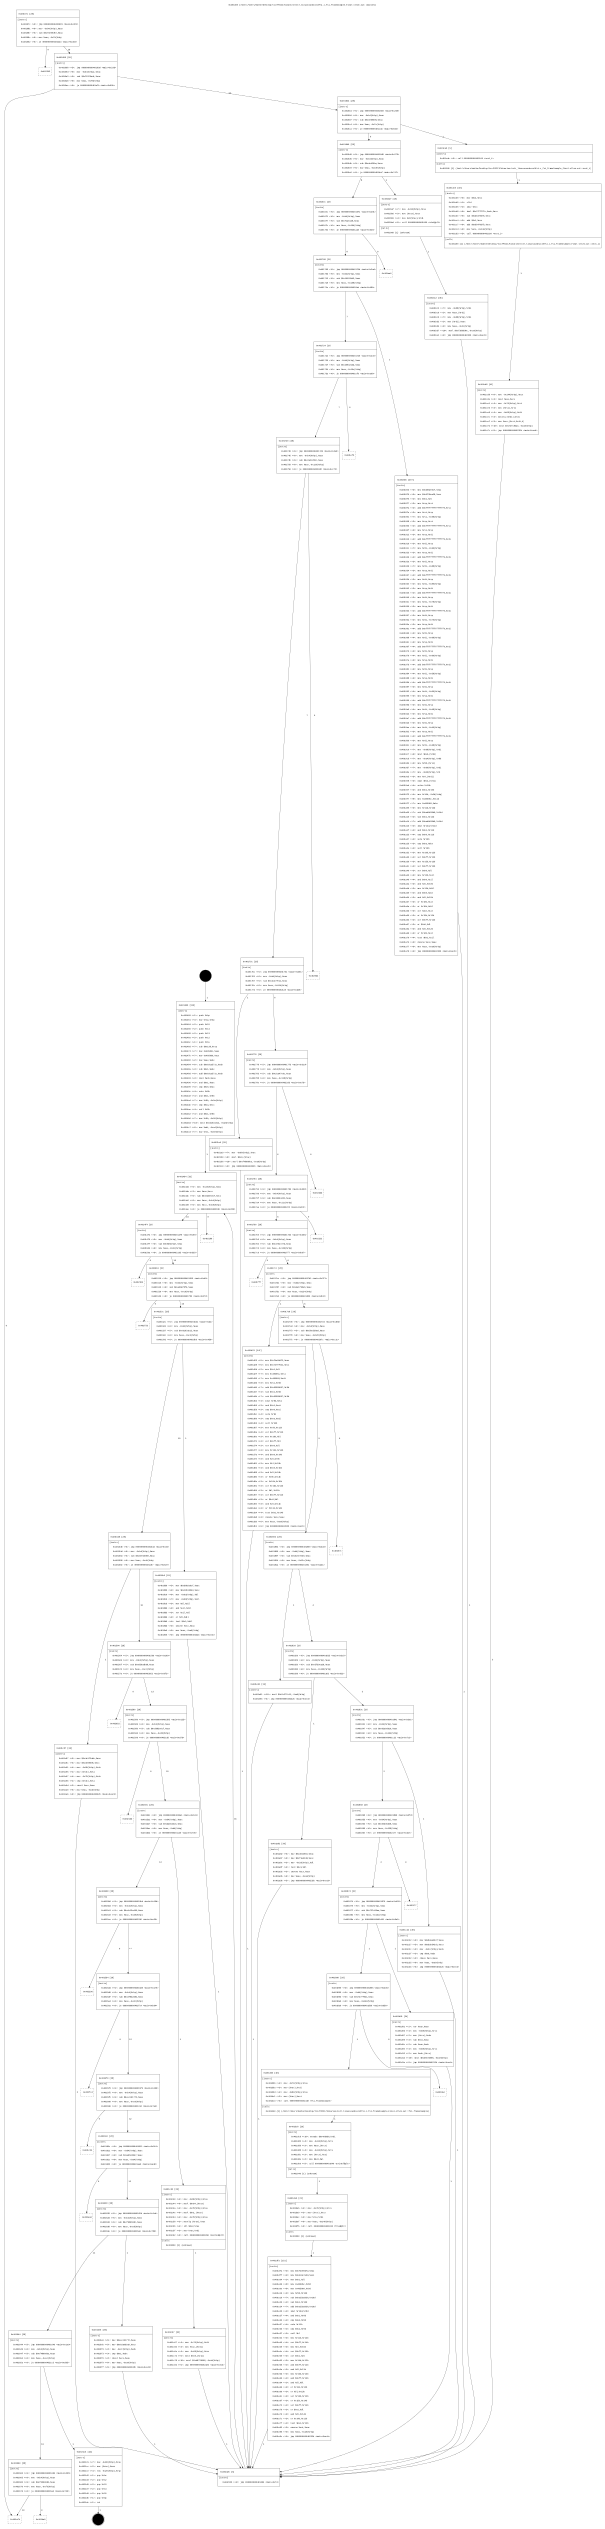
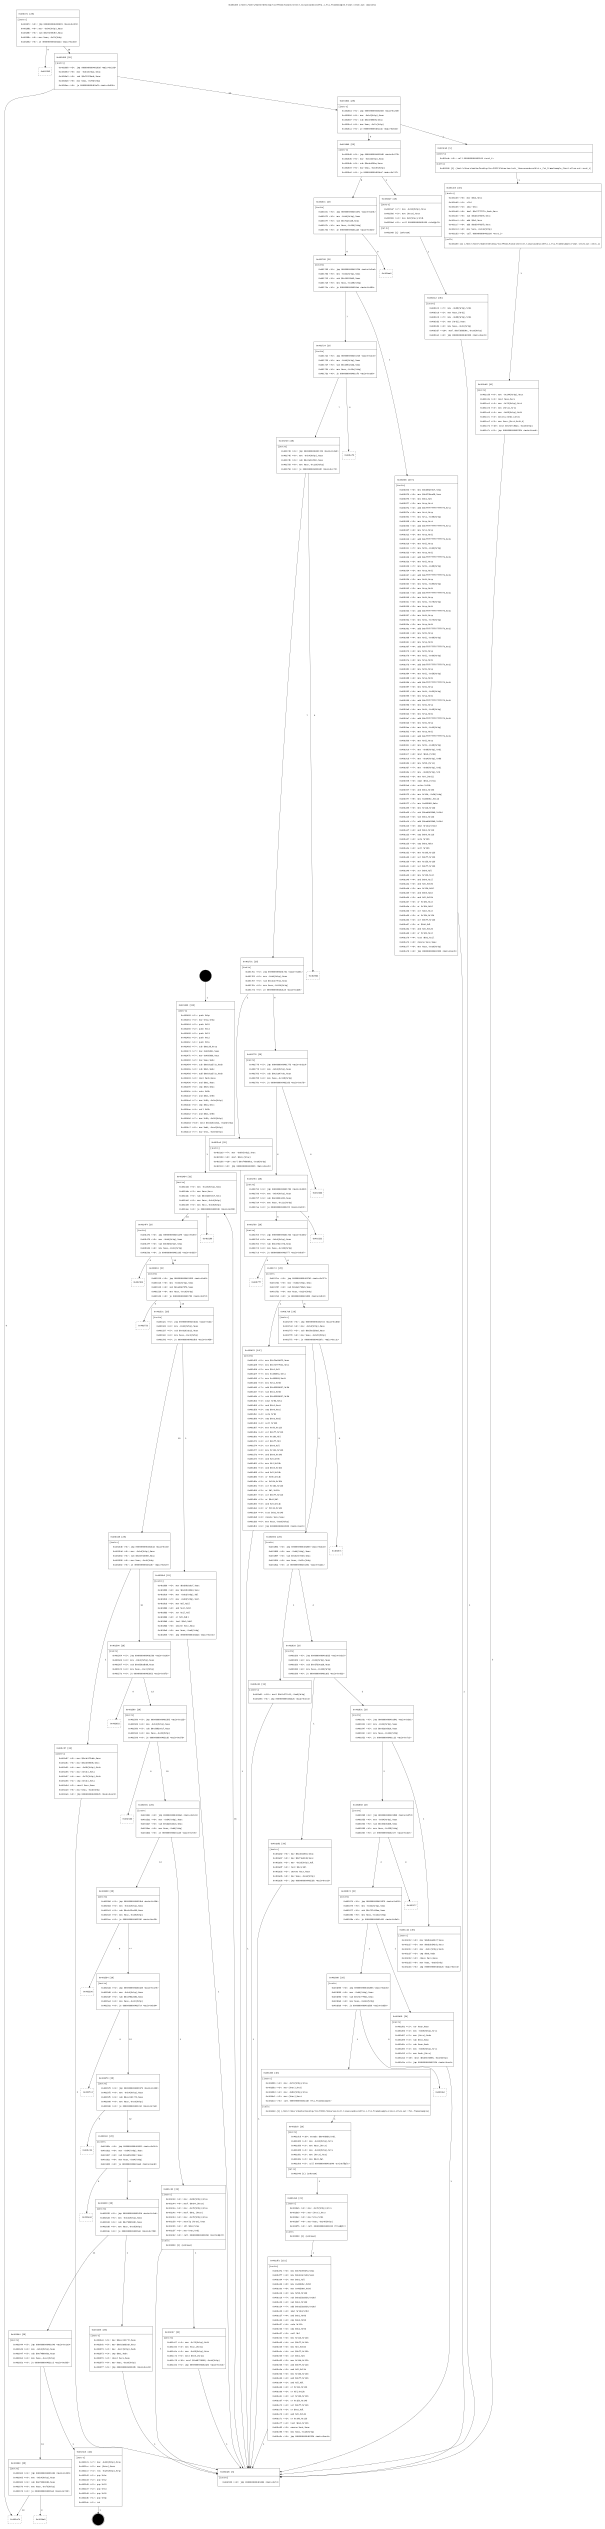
edge "0x401c22 [30]" -> "0x40232b [5]": now "0x401c40 [39]" -> "0x40232b [5]"
